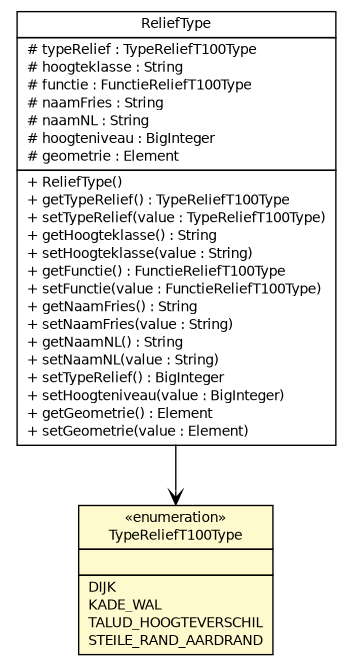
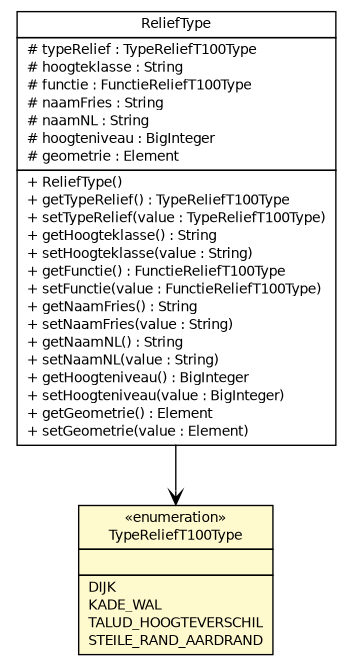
node "ReliefType": text "+ setTypeRelief() : BigInteger" -> "+ getHoogteniveau() : BigInteger"
